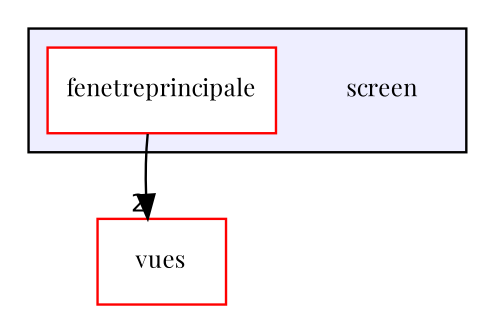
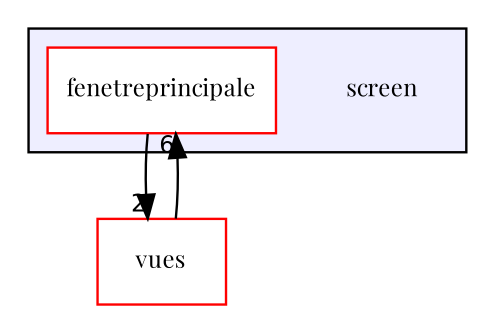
edge "vues" -> "fenetreprincipale": added
